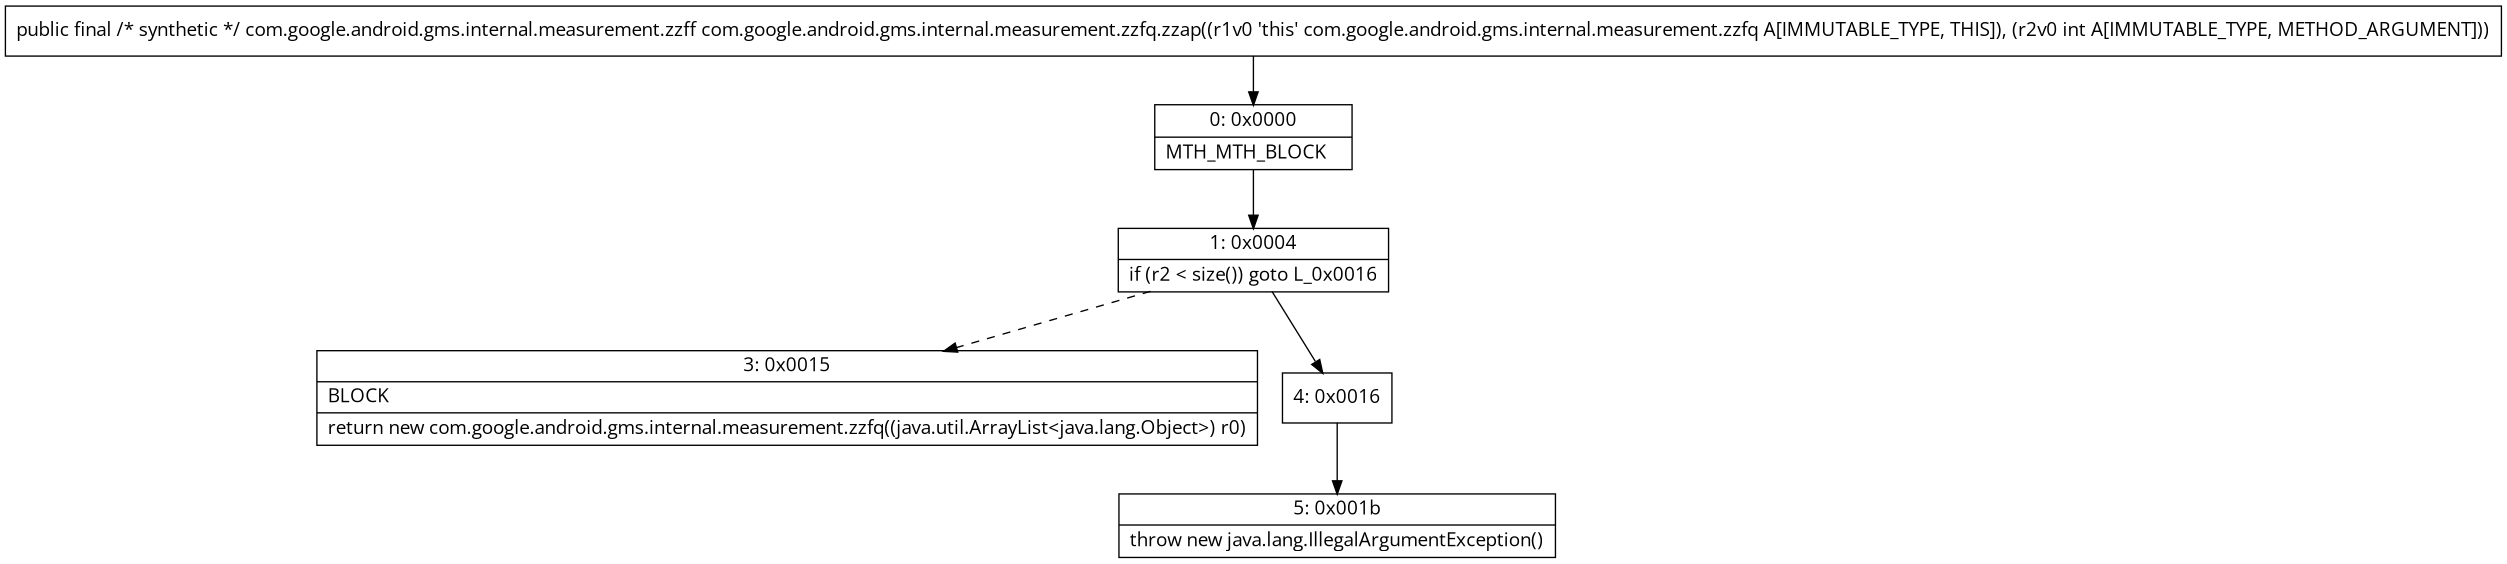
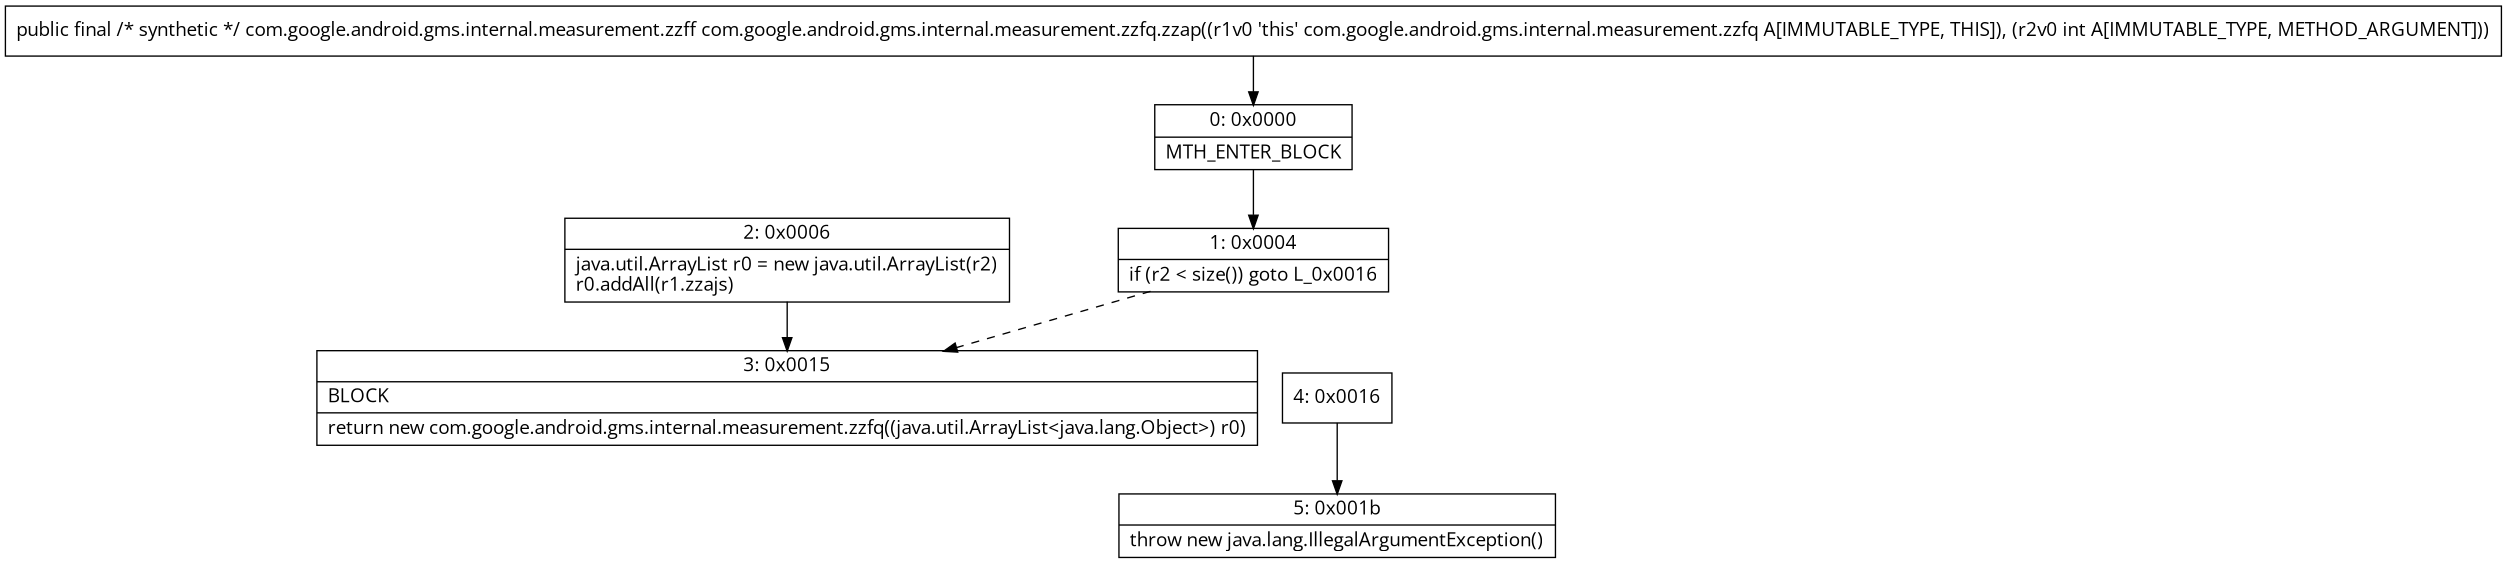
node "0: 0x0000": text "MTH_MTH_BLOCK" -> "MTH_ENTER_BLOCK"
node "2: 0x0006": added
edge "1: 0x0004" -> "4: 0x0016": removed
